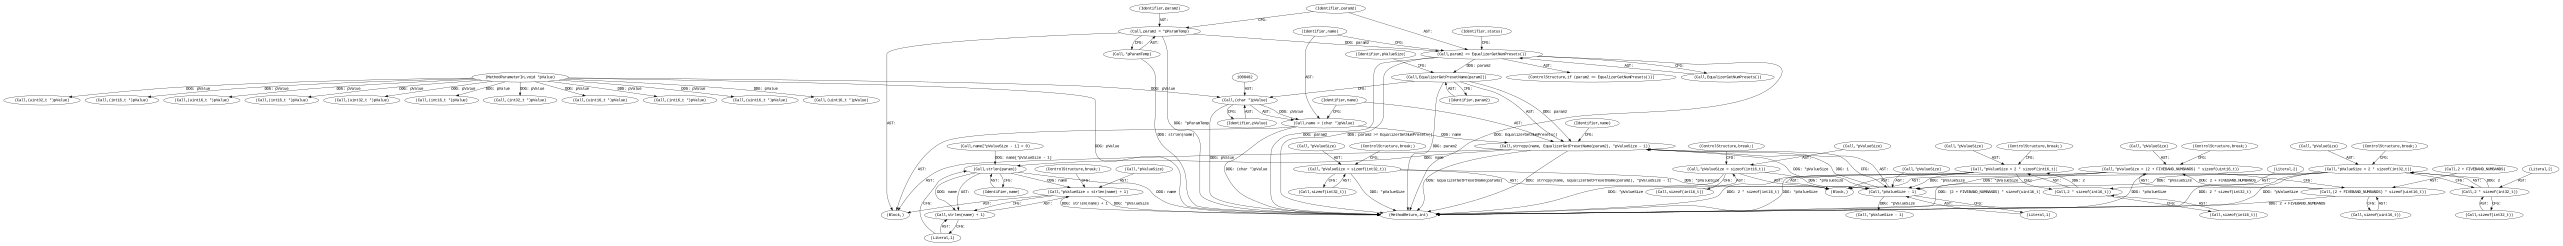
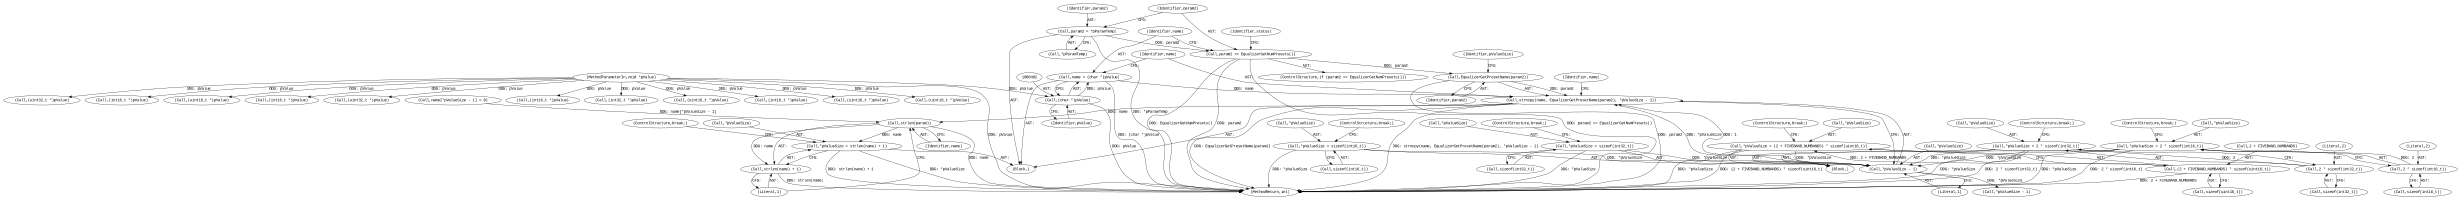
node "(Call,EqualizerGetNumPresets())": removed
edge "(Call,EqualizerGetPresetName(param2))" -> "(Call,(char *)pValue)": now "(Call,name = (char *)pValue)" -> "(Call,(char *)pValue)"
edge "(Call,*pParamTemp)" -> "(MethodReturn,int)": now "(Call,strlen(name) + 1)" -> "(MethodReturn,int)"
